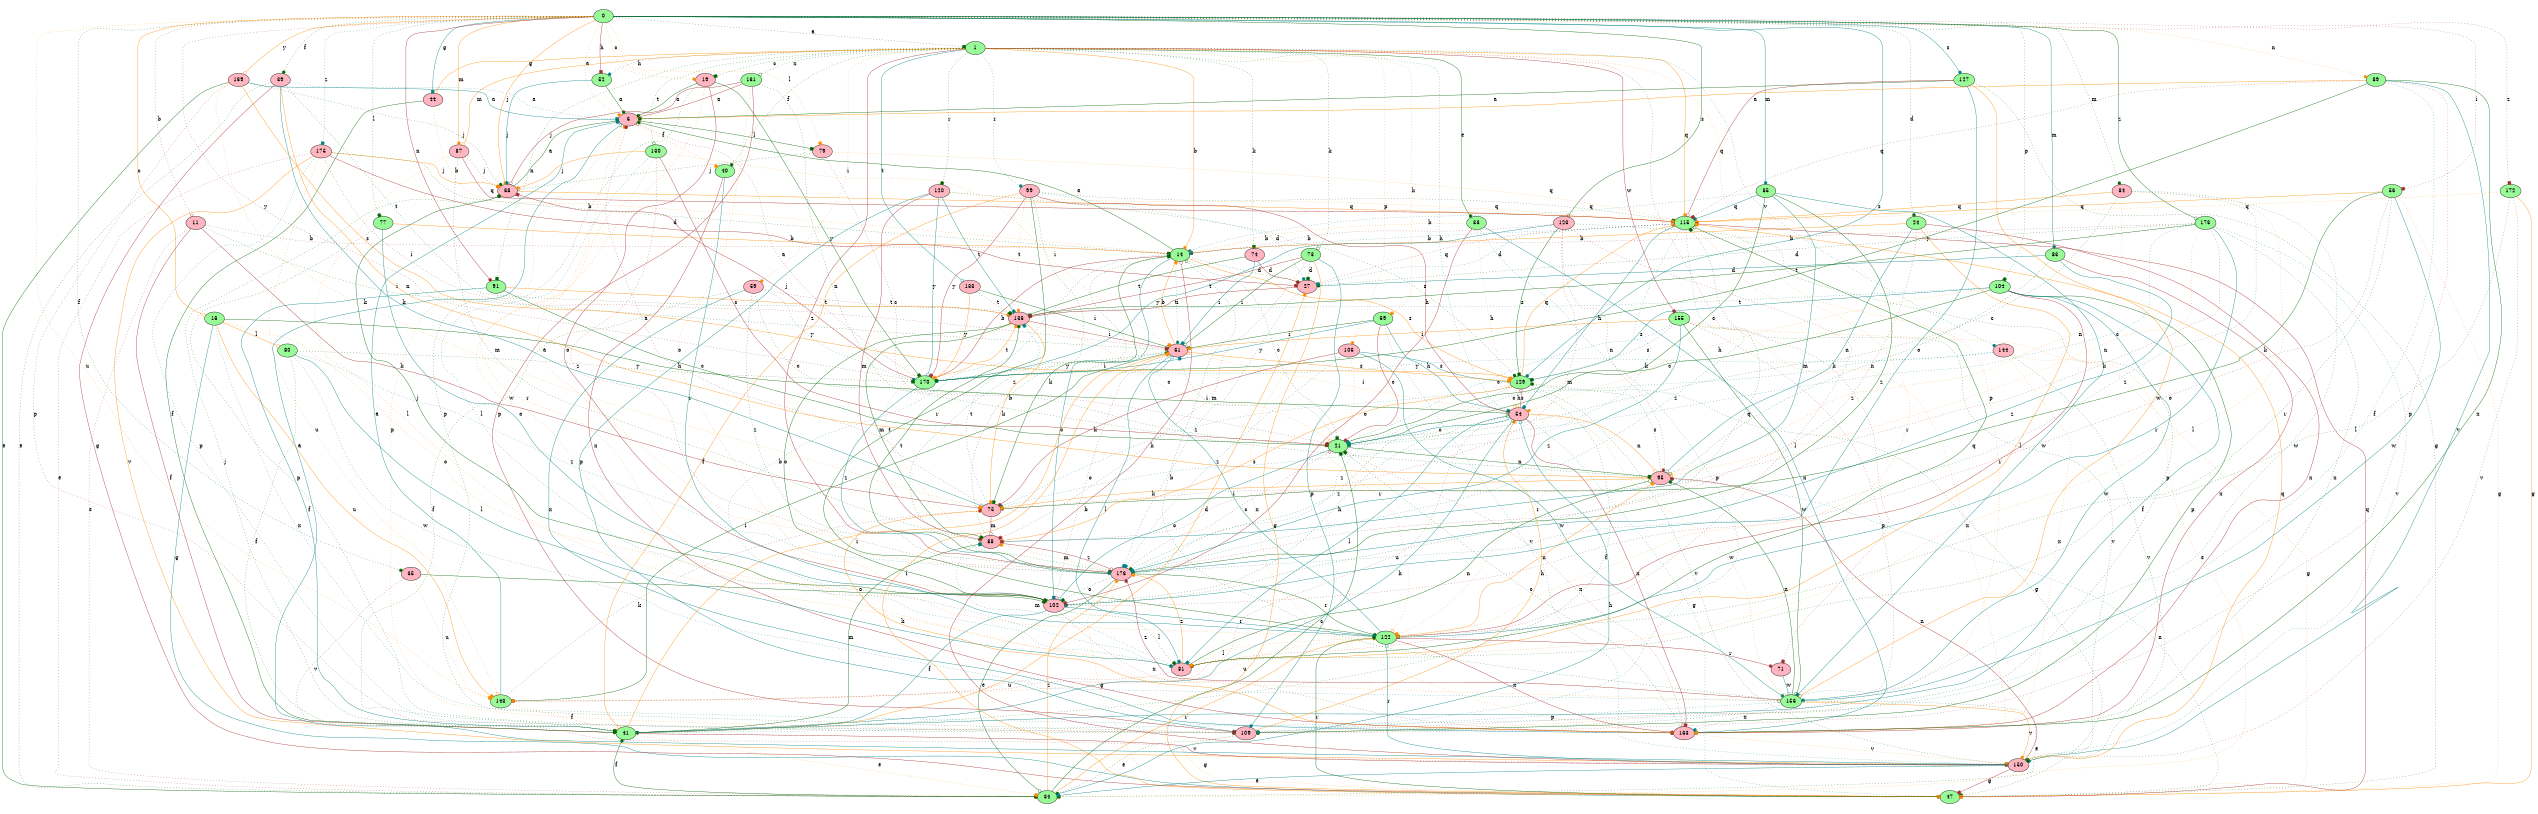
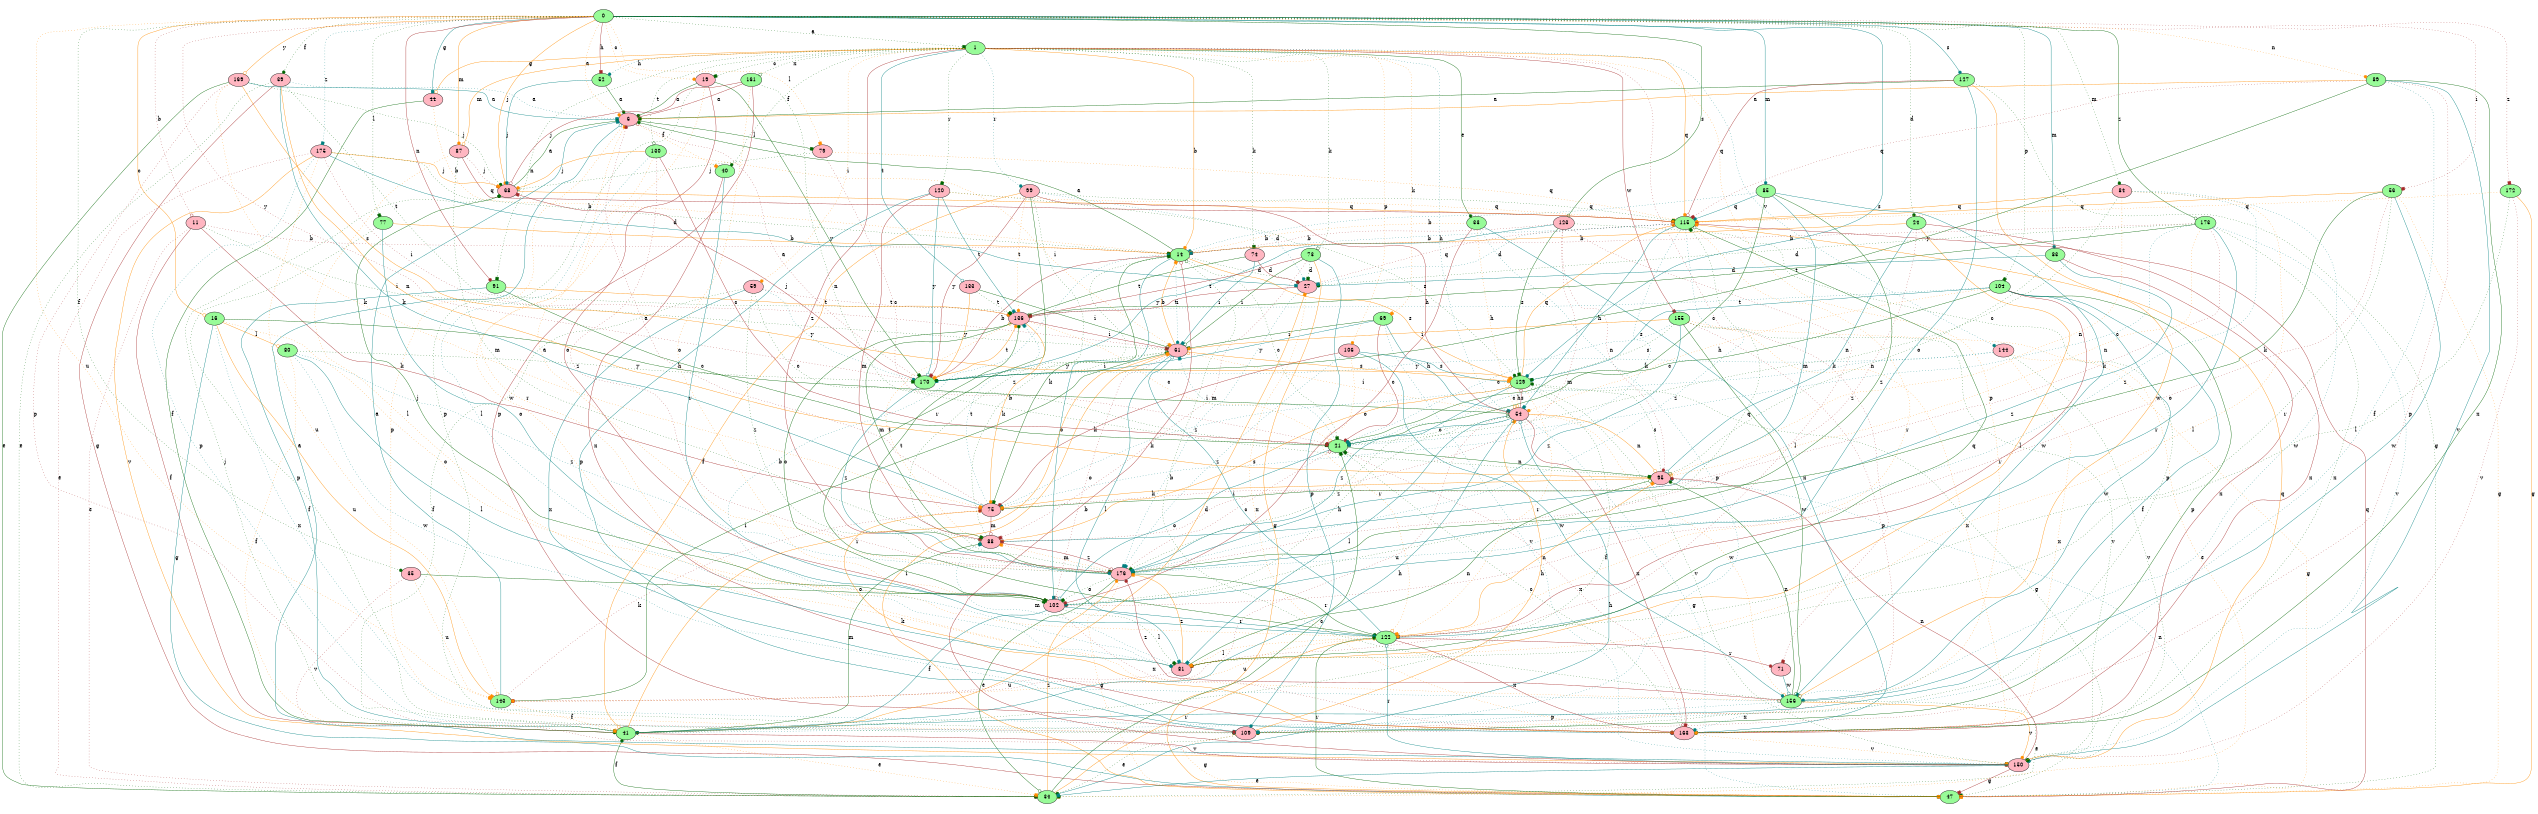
edge "175" -> "27": color brown -> teal
edge "129" -> "176": style dotted -> solid
edge "80" -> "41": color darkgreen -> darkorange
